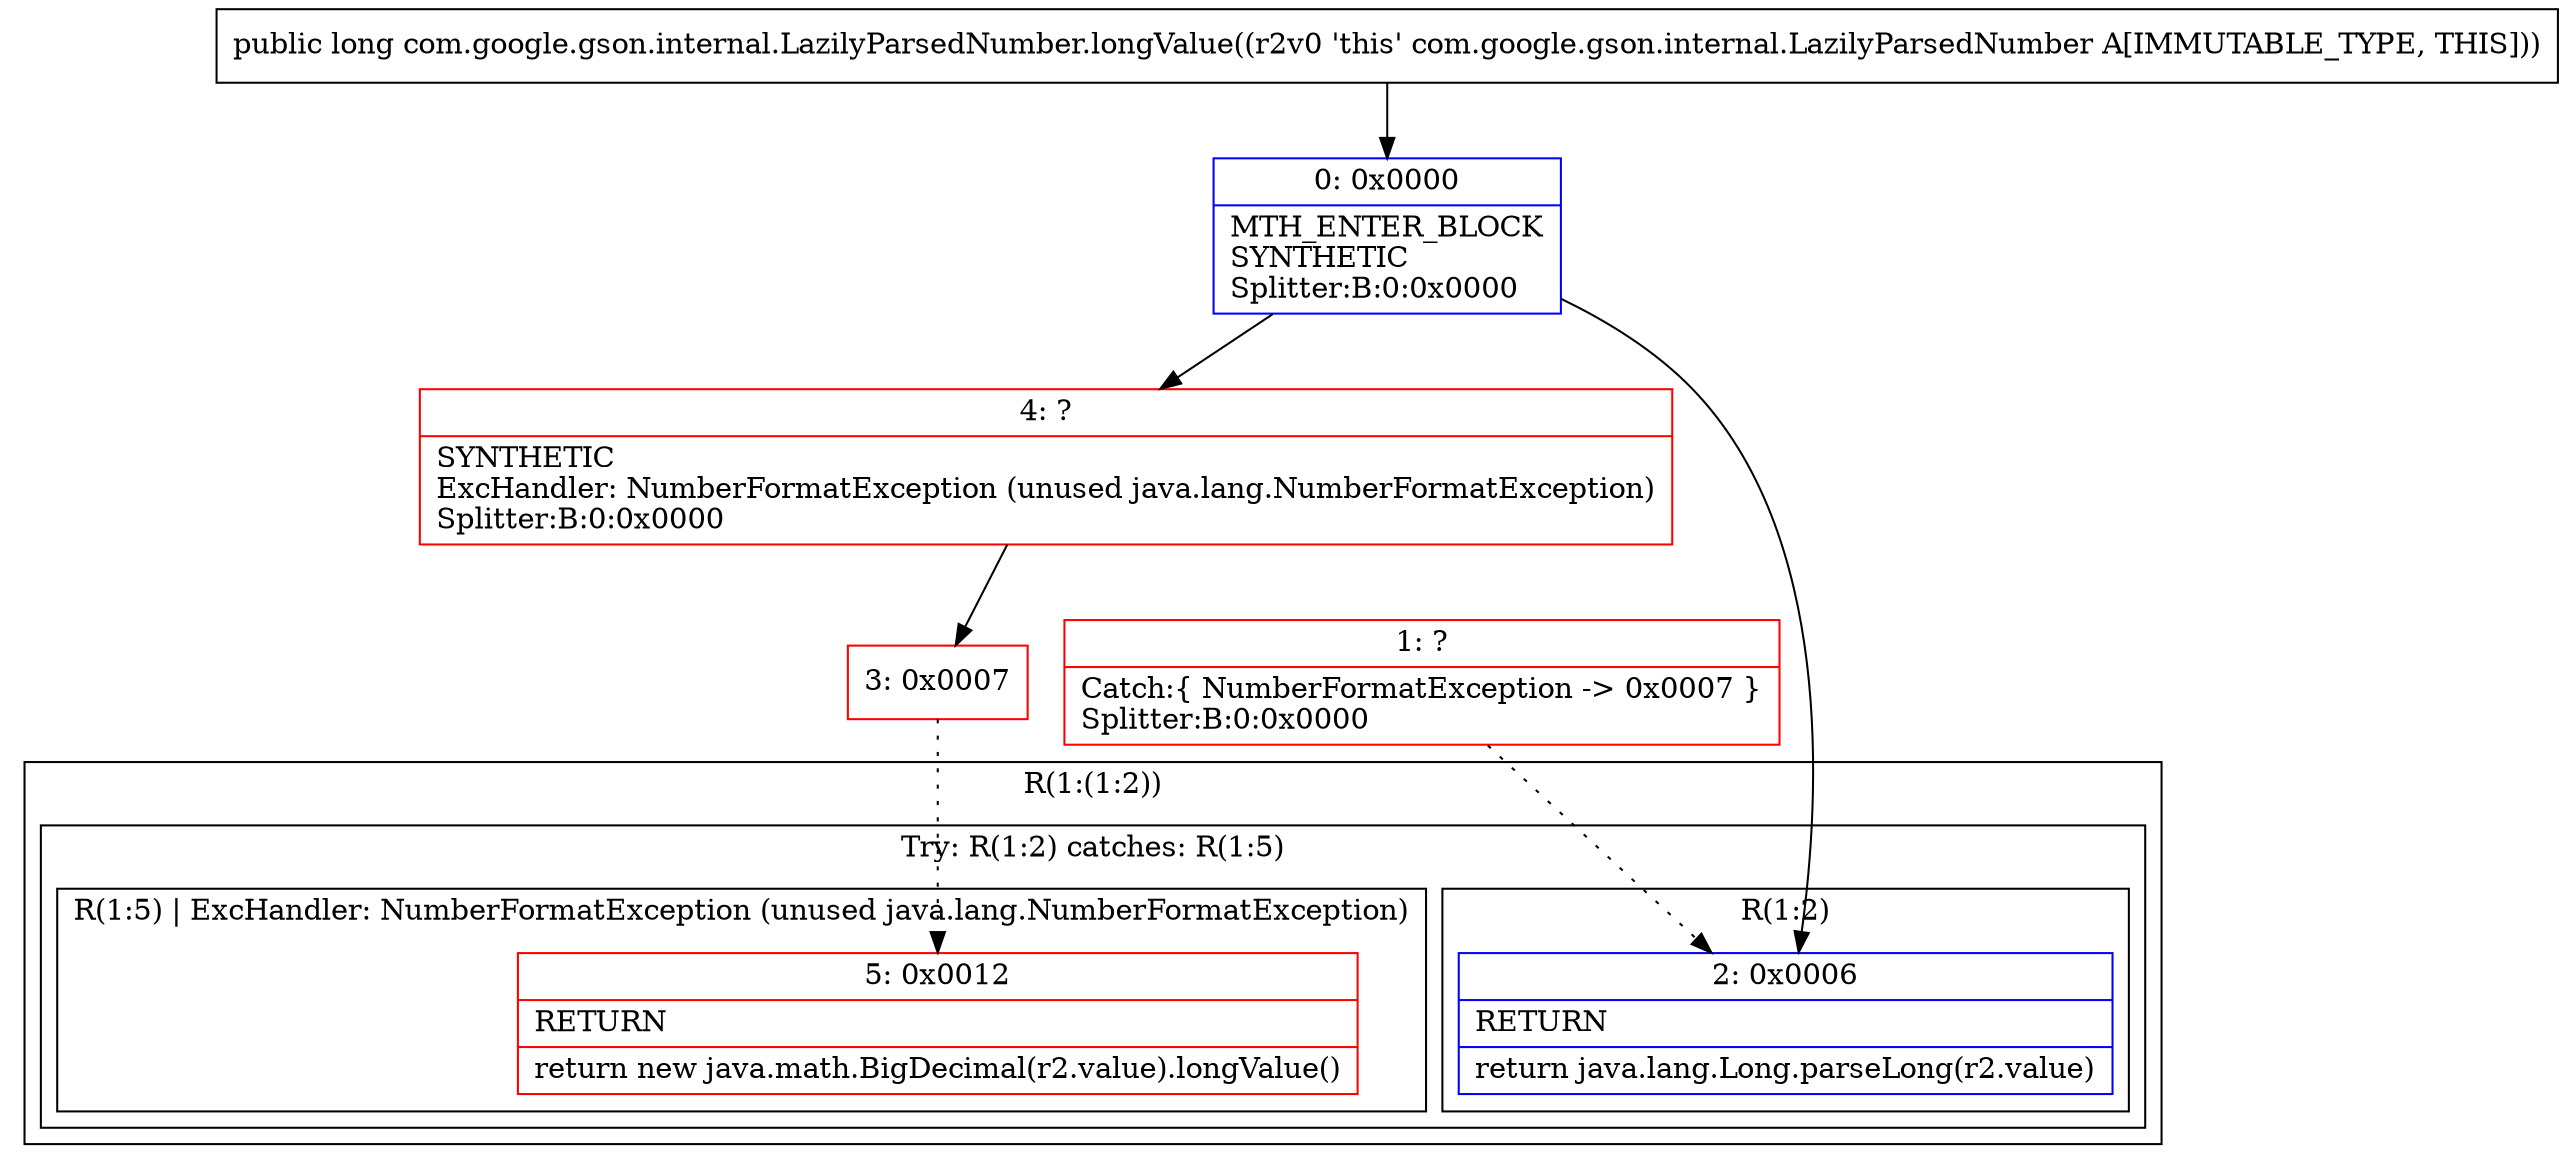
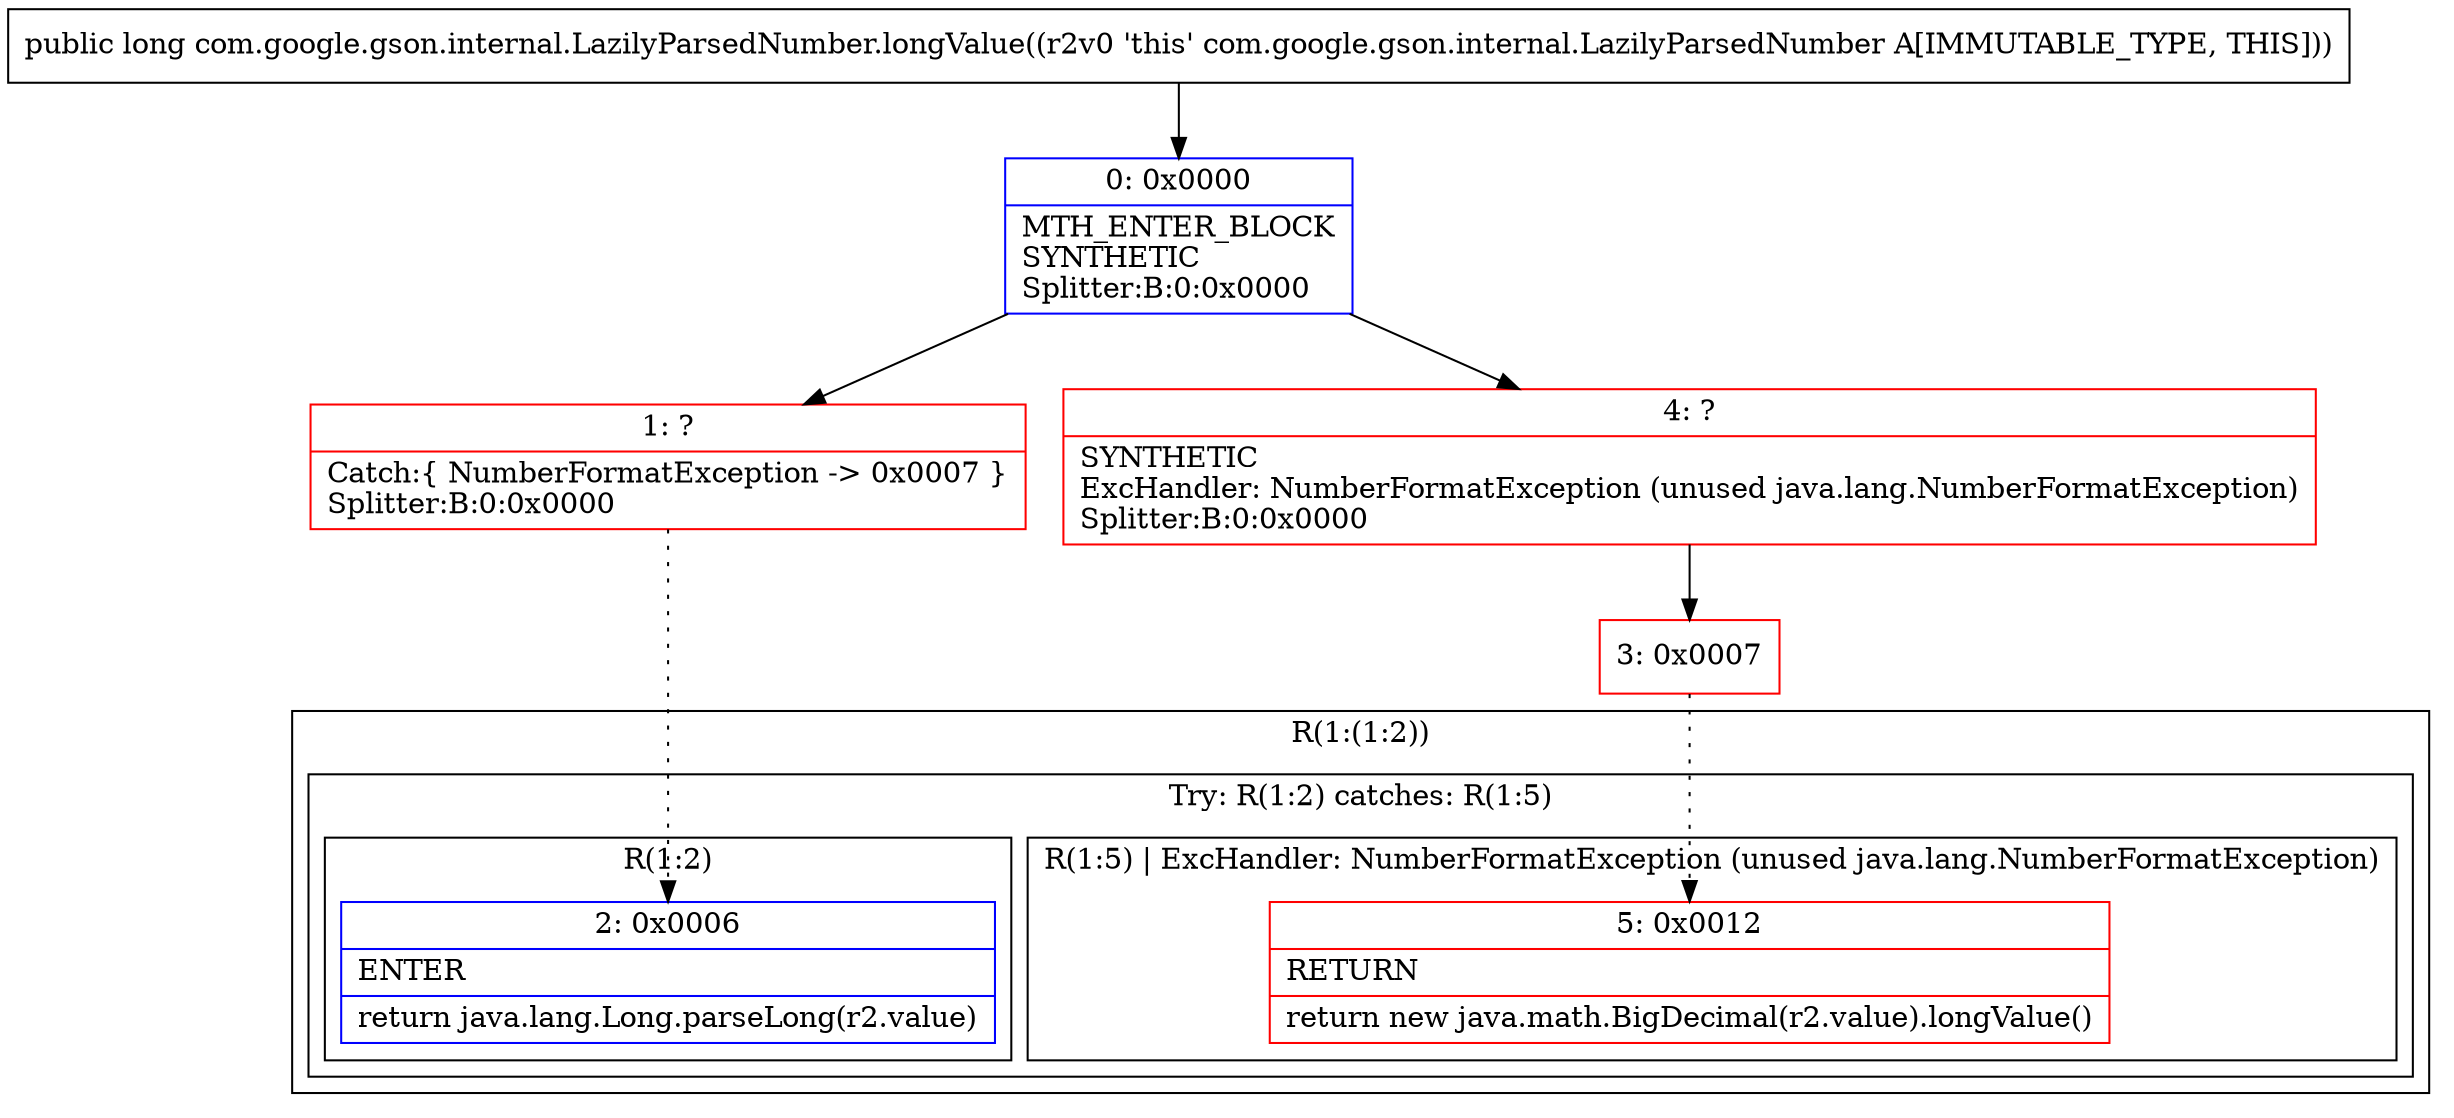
edge "0: 0x0000" -> "2: 0x0006": now "0: 0x0000" -> "1: ?"
node "2: 0x0006": text "RETURN" -> "ENTER"
